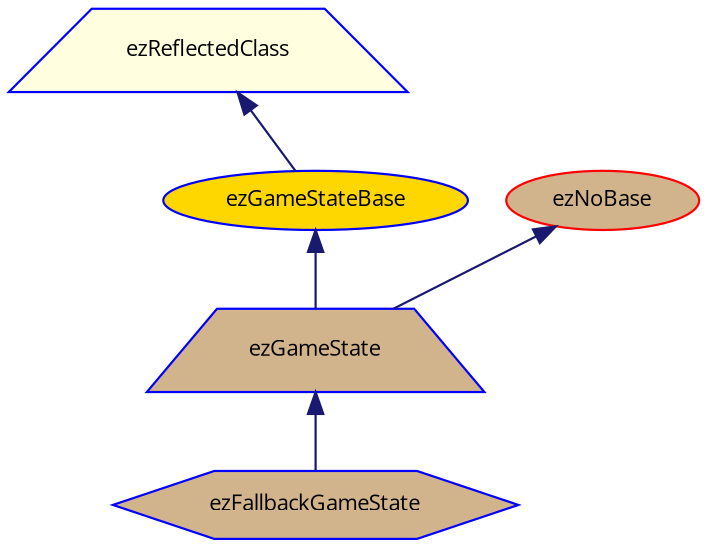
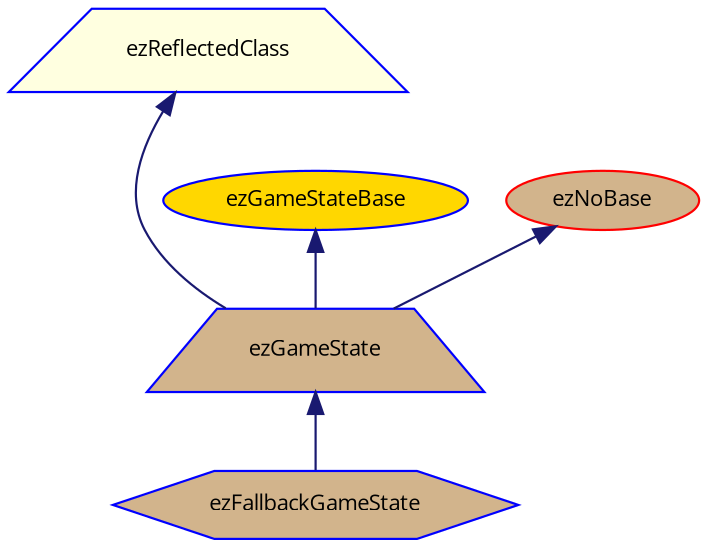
edge "ezGameStateBase" -> "ezReflectedClass": now "ezGameState" -> "ezReflectedClass"
